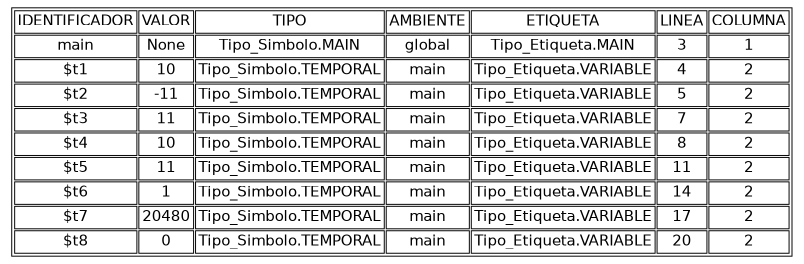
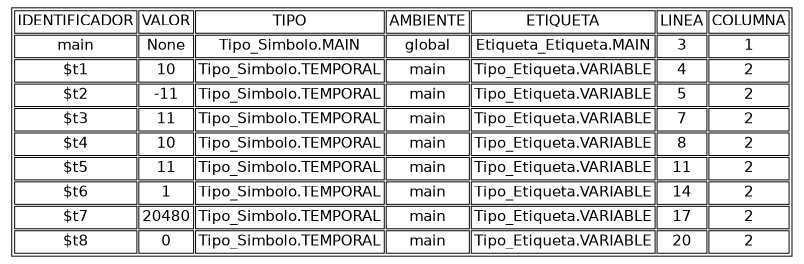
node "IDENTIFICADOR": text "Tipo_Etiqueta.MAIN" -> "Etiqueta_Etiqueta.MAIN"
